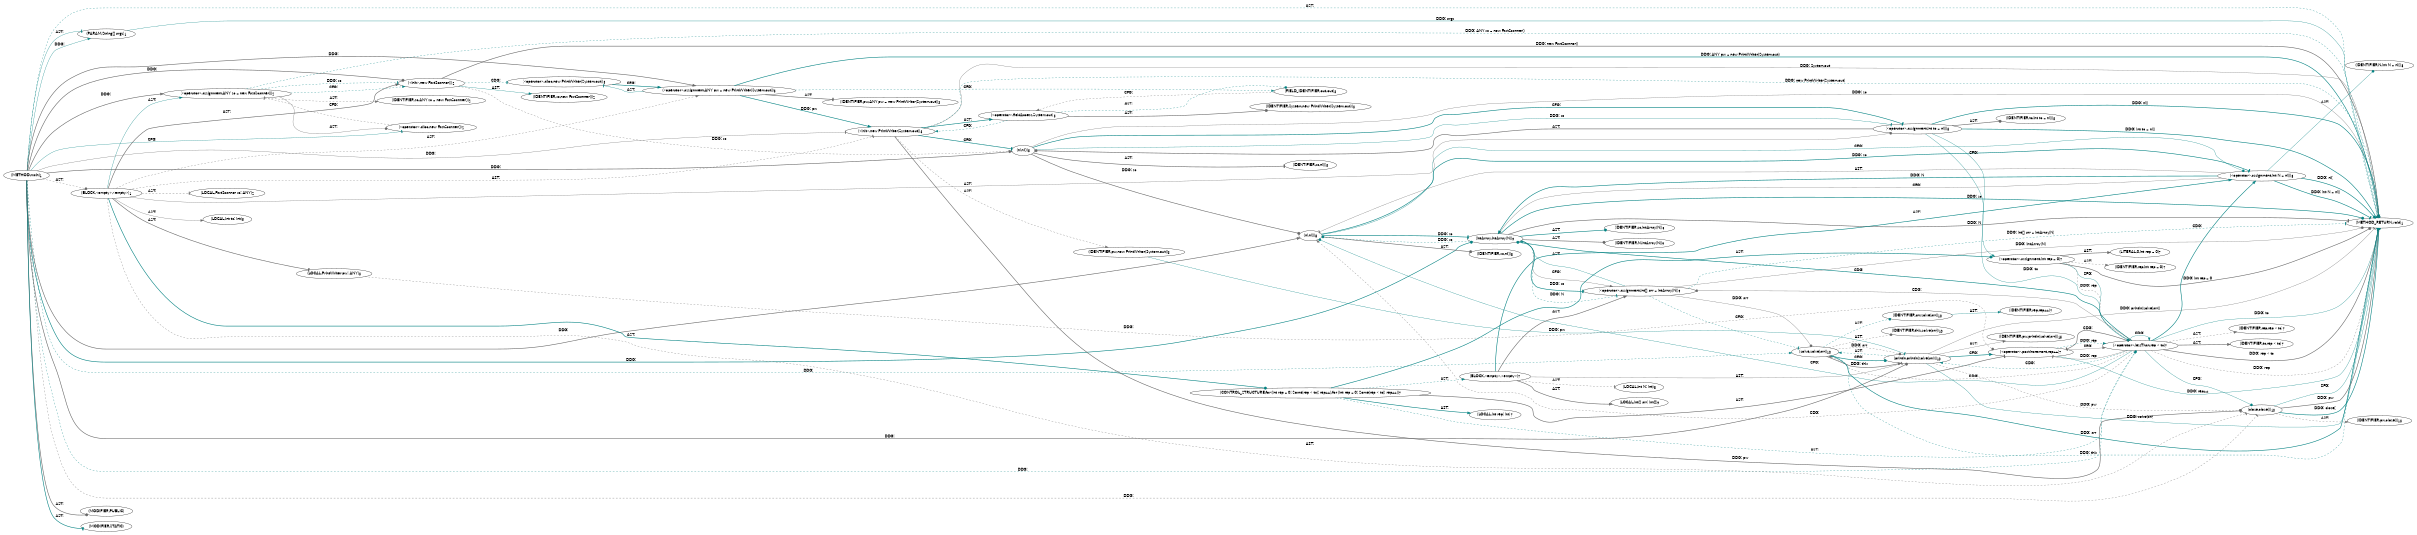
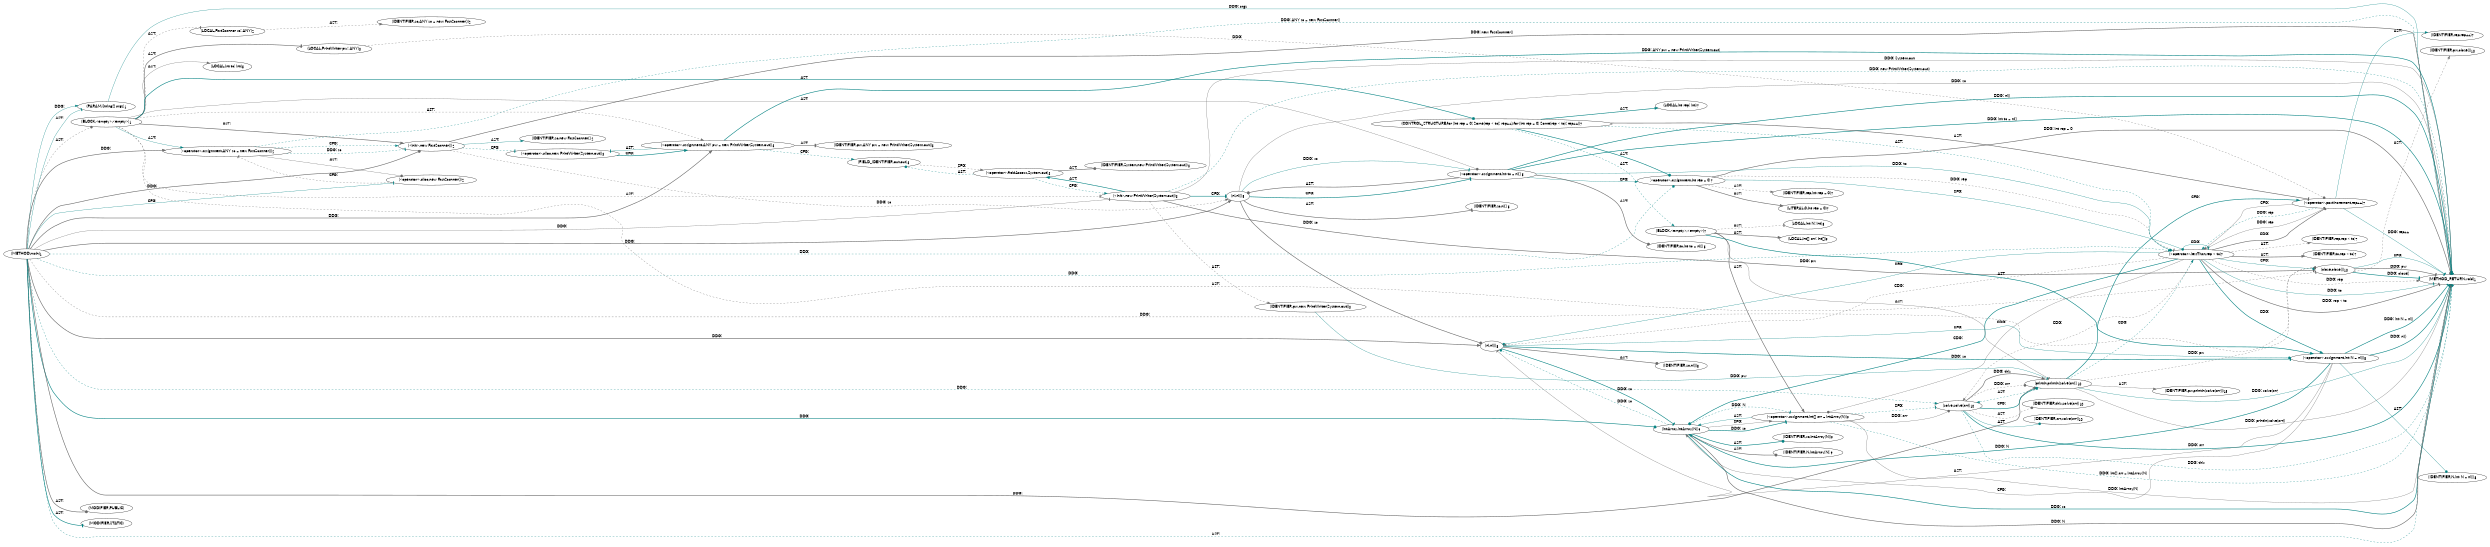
edge "(<init>,new FastScanner())" -> "(<operator>.alloc,new PrintWriter(System.out))": label "CDG: " -> "CFG: "
edge "(<operator>.assignment,ANY sc = new FastScanner())" -> "(IDENTIFIER,sc,ANY sc = new FastScanner())": now "(LOCAL,FastScanner sc: ANY)" -> "(IDENTIFIER,sc,ANY sc = new FastScanner())"
edge "(<operator>.assignment,ANY pw = new PrintWriter(System.out))" -> "(<init>,new PrintWriter(System.out))": removed, label "DDG: pw"
edge "(METHOD,main)" -> "(<operator>.assignment,int rep = 0)": added, label "DDG:"
edge "(IDENTIFIER,arr,solve(arr))" -> "(IDENTIFIER,rep,rep++)": now "(<operator>.postIncrement,rep++)" -> "(IDENTIFIER,rep,rep++)"
edge "(solve,solve(arr))" -> "(IDENTIFIER,arr,solve(arr))": style dashed -> solid
edge "(<operator>.lessThan,rep < tc)" -> "(println,println(solve(arr)))": reversed
